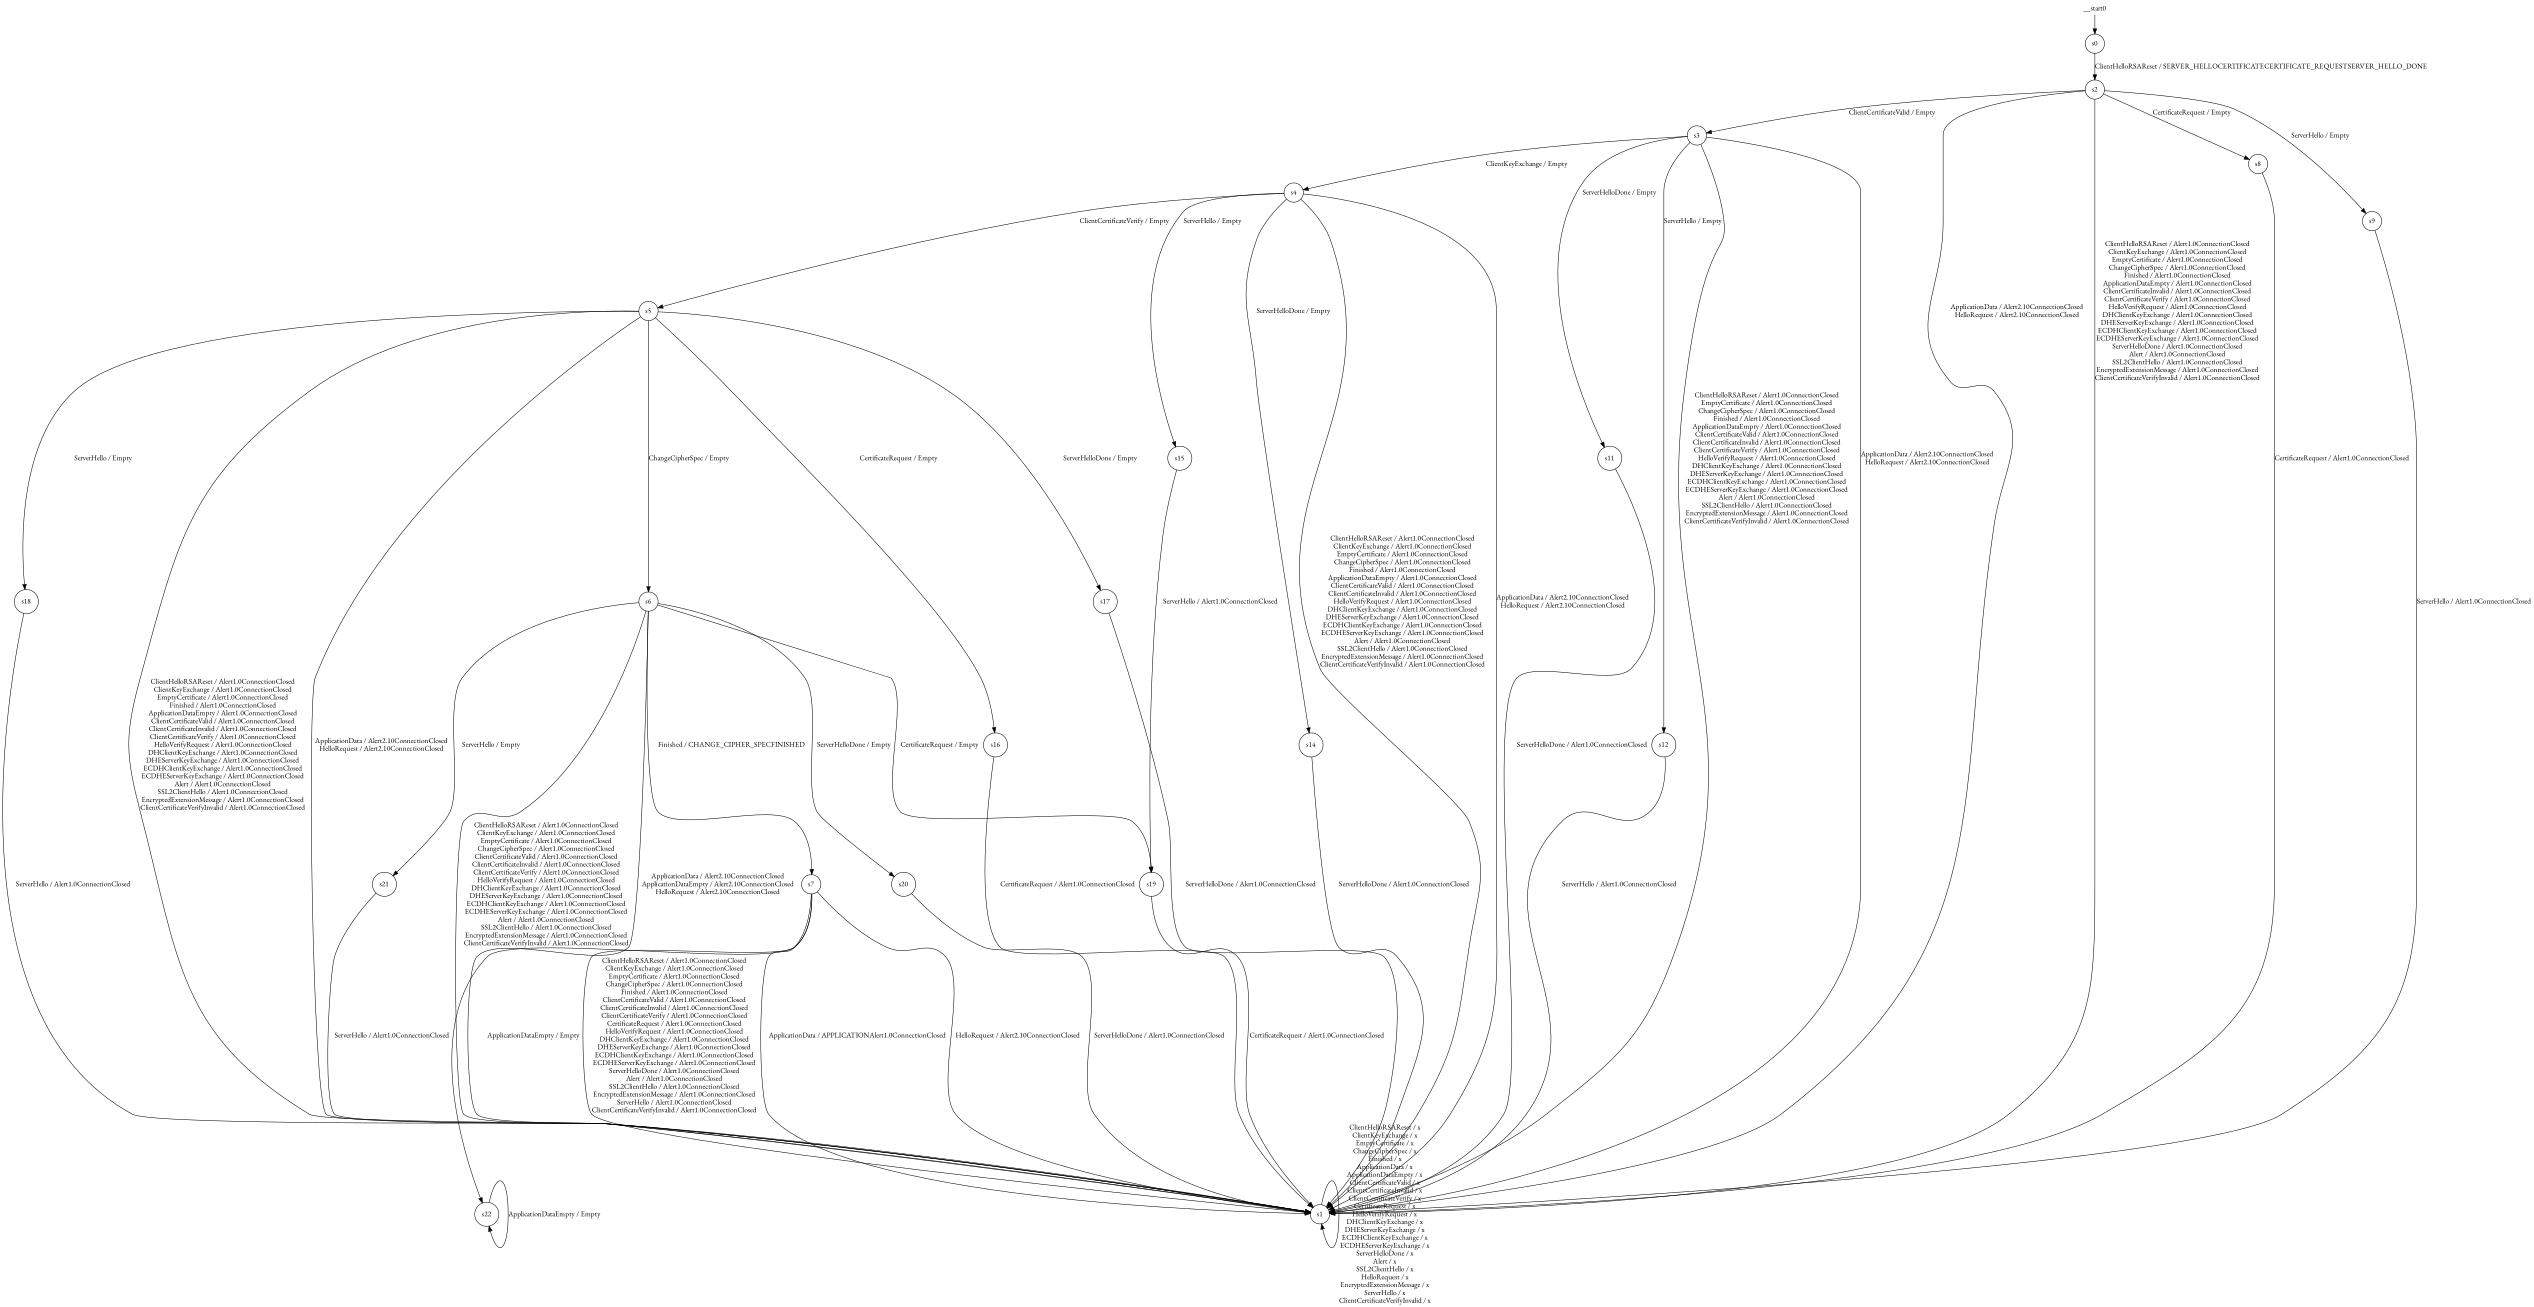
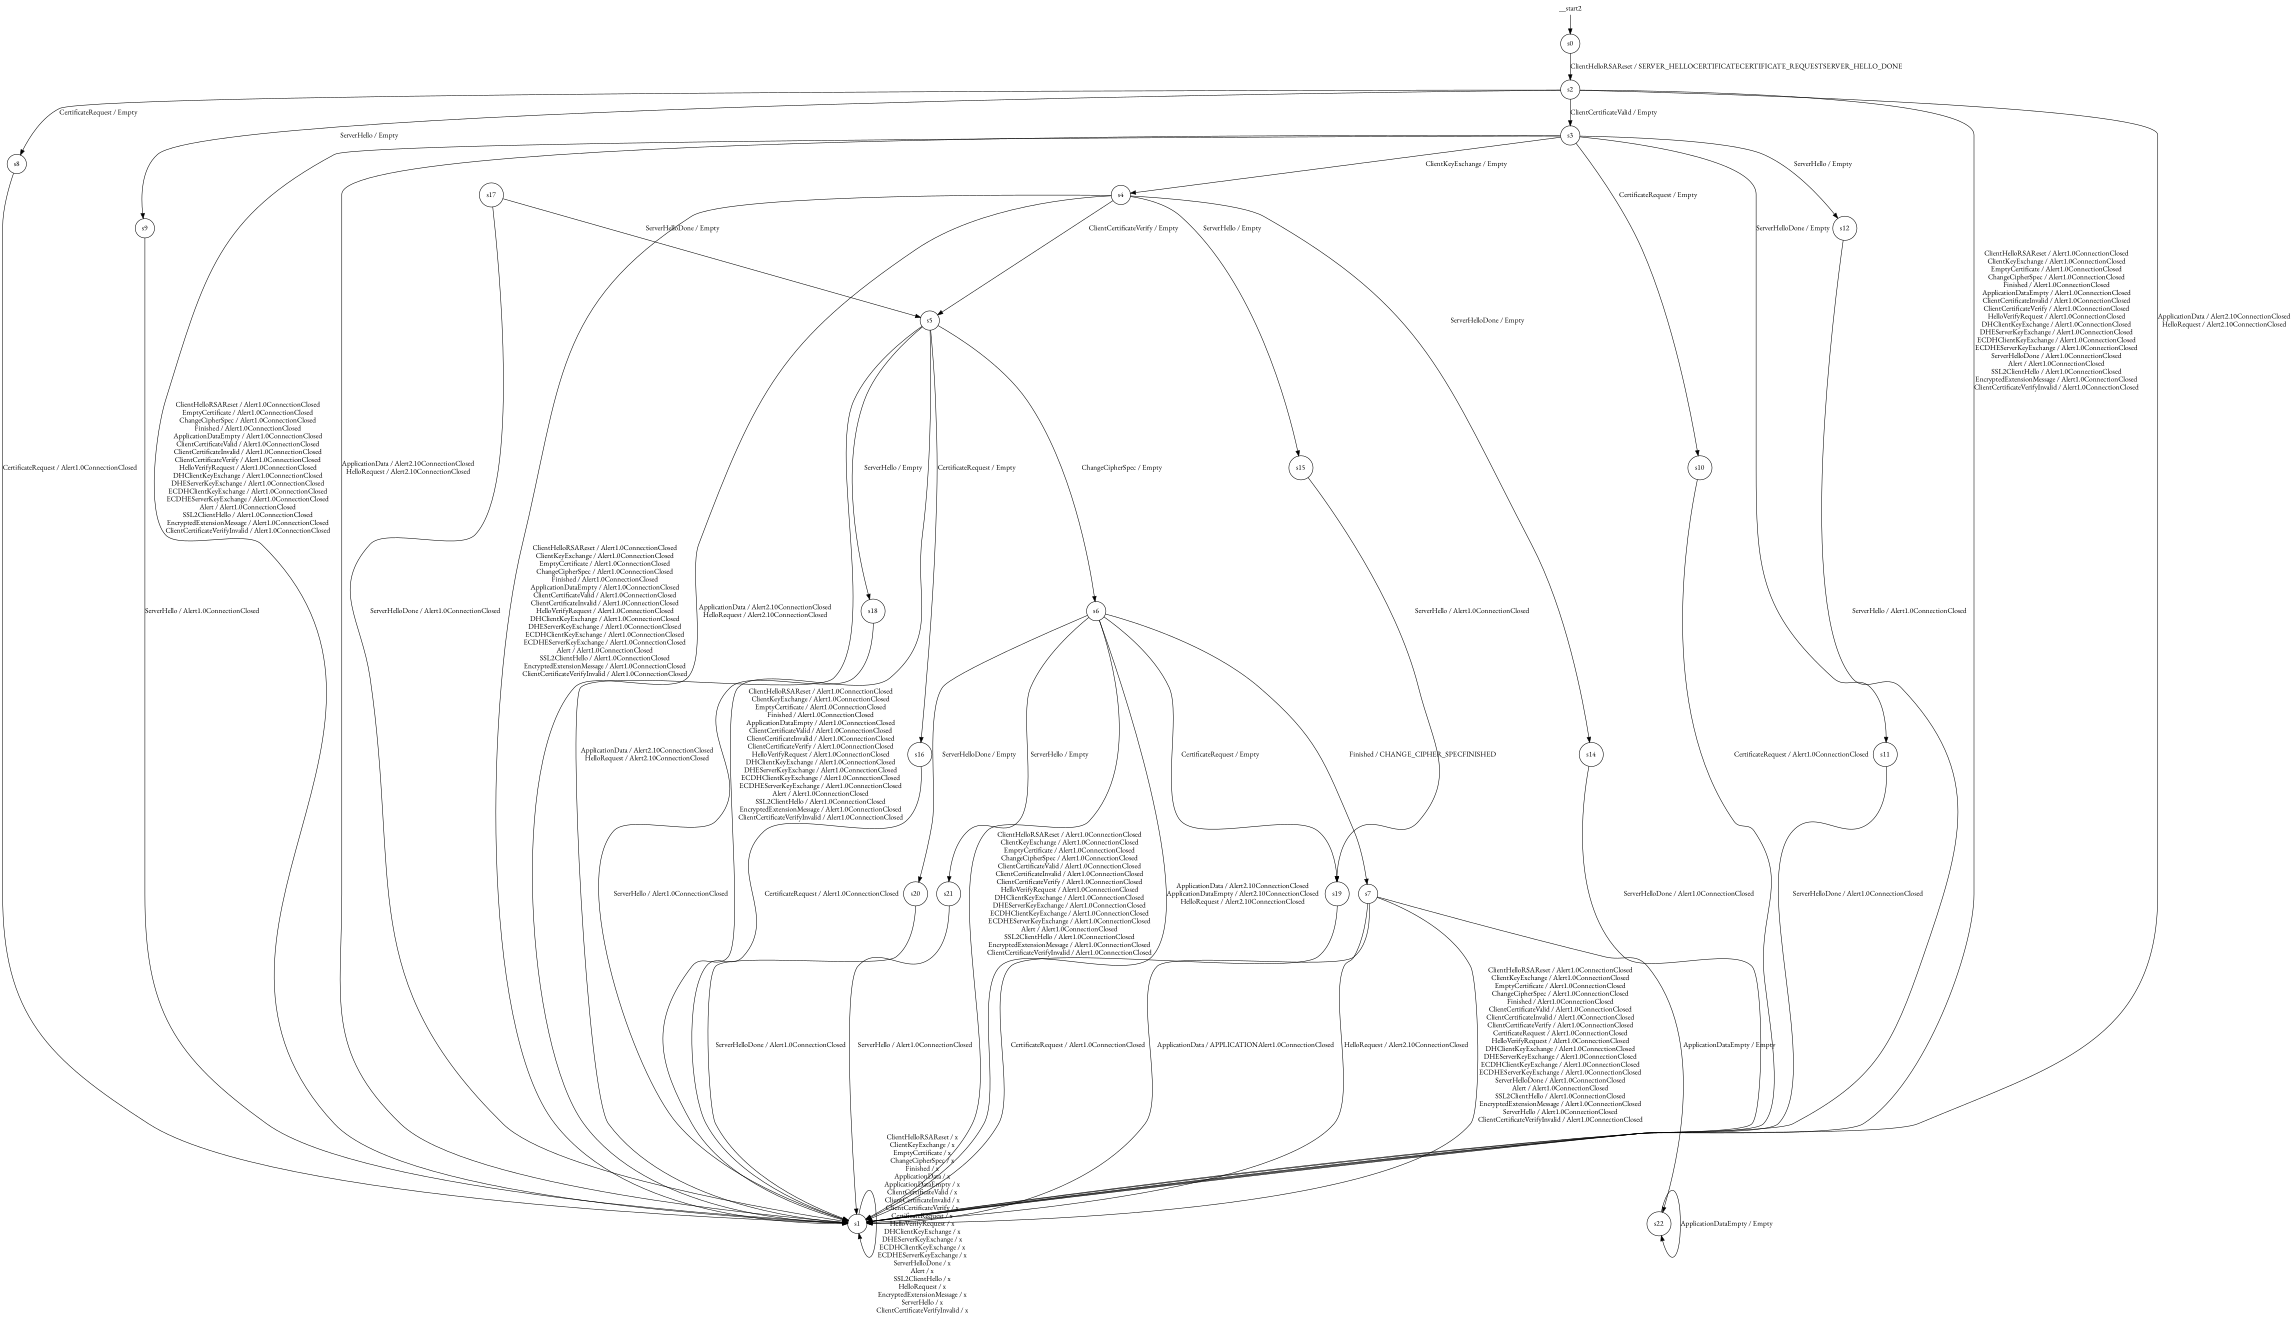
node "__start0": label "__start0" -> "__start2"
edge "s5" -> "s17": reversed
node "s10": added
